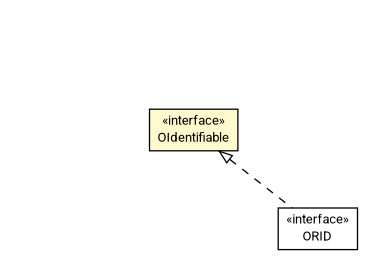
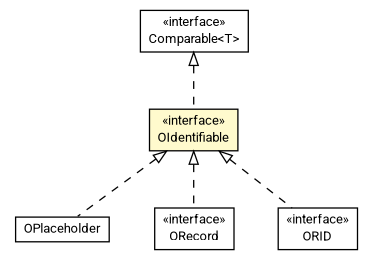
node "Comparable<T>": added
node "OPlaceholder": added
node "ORecord": added
